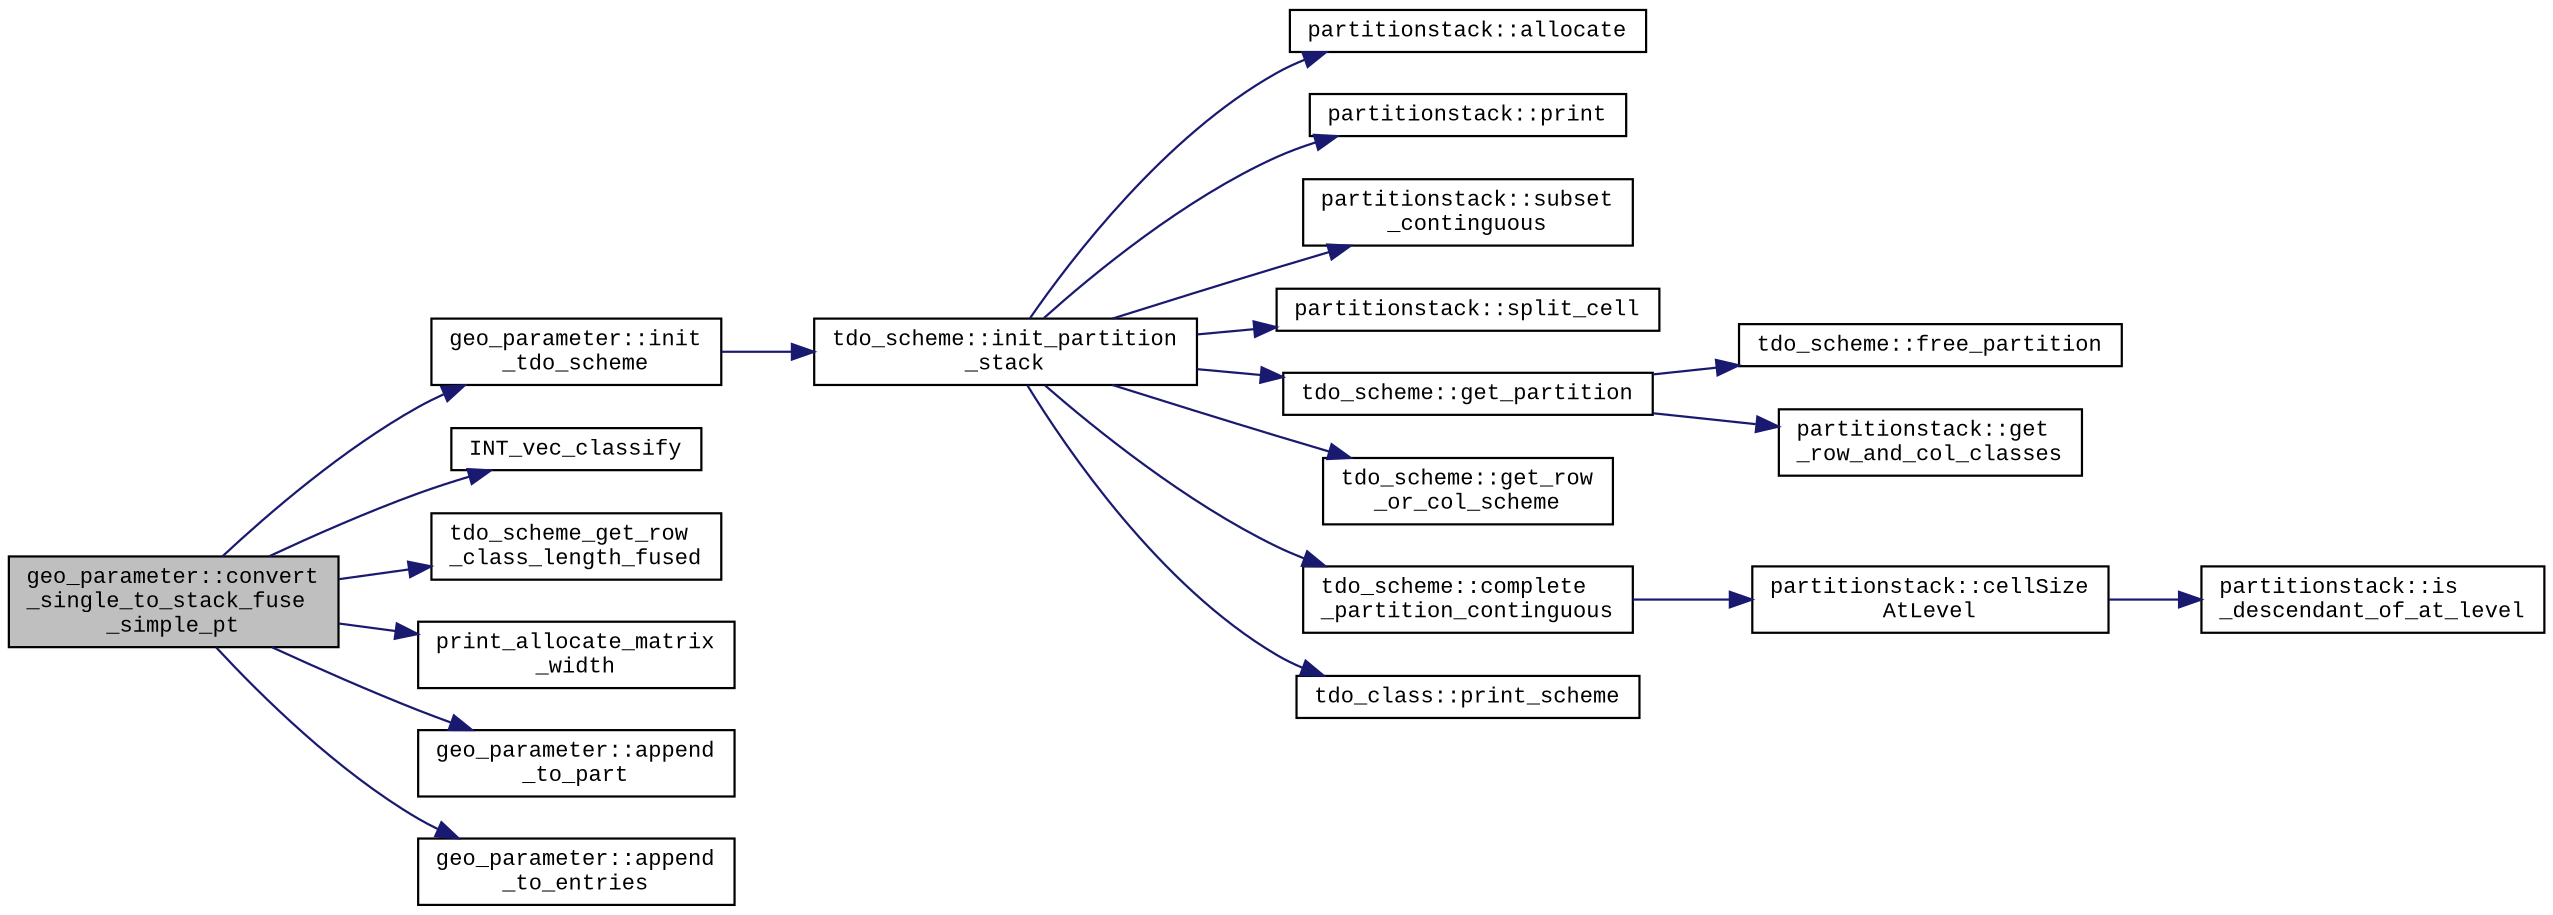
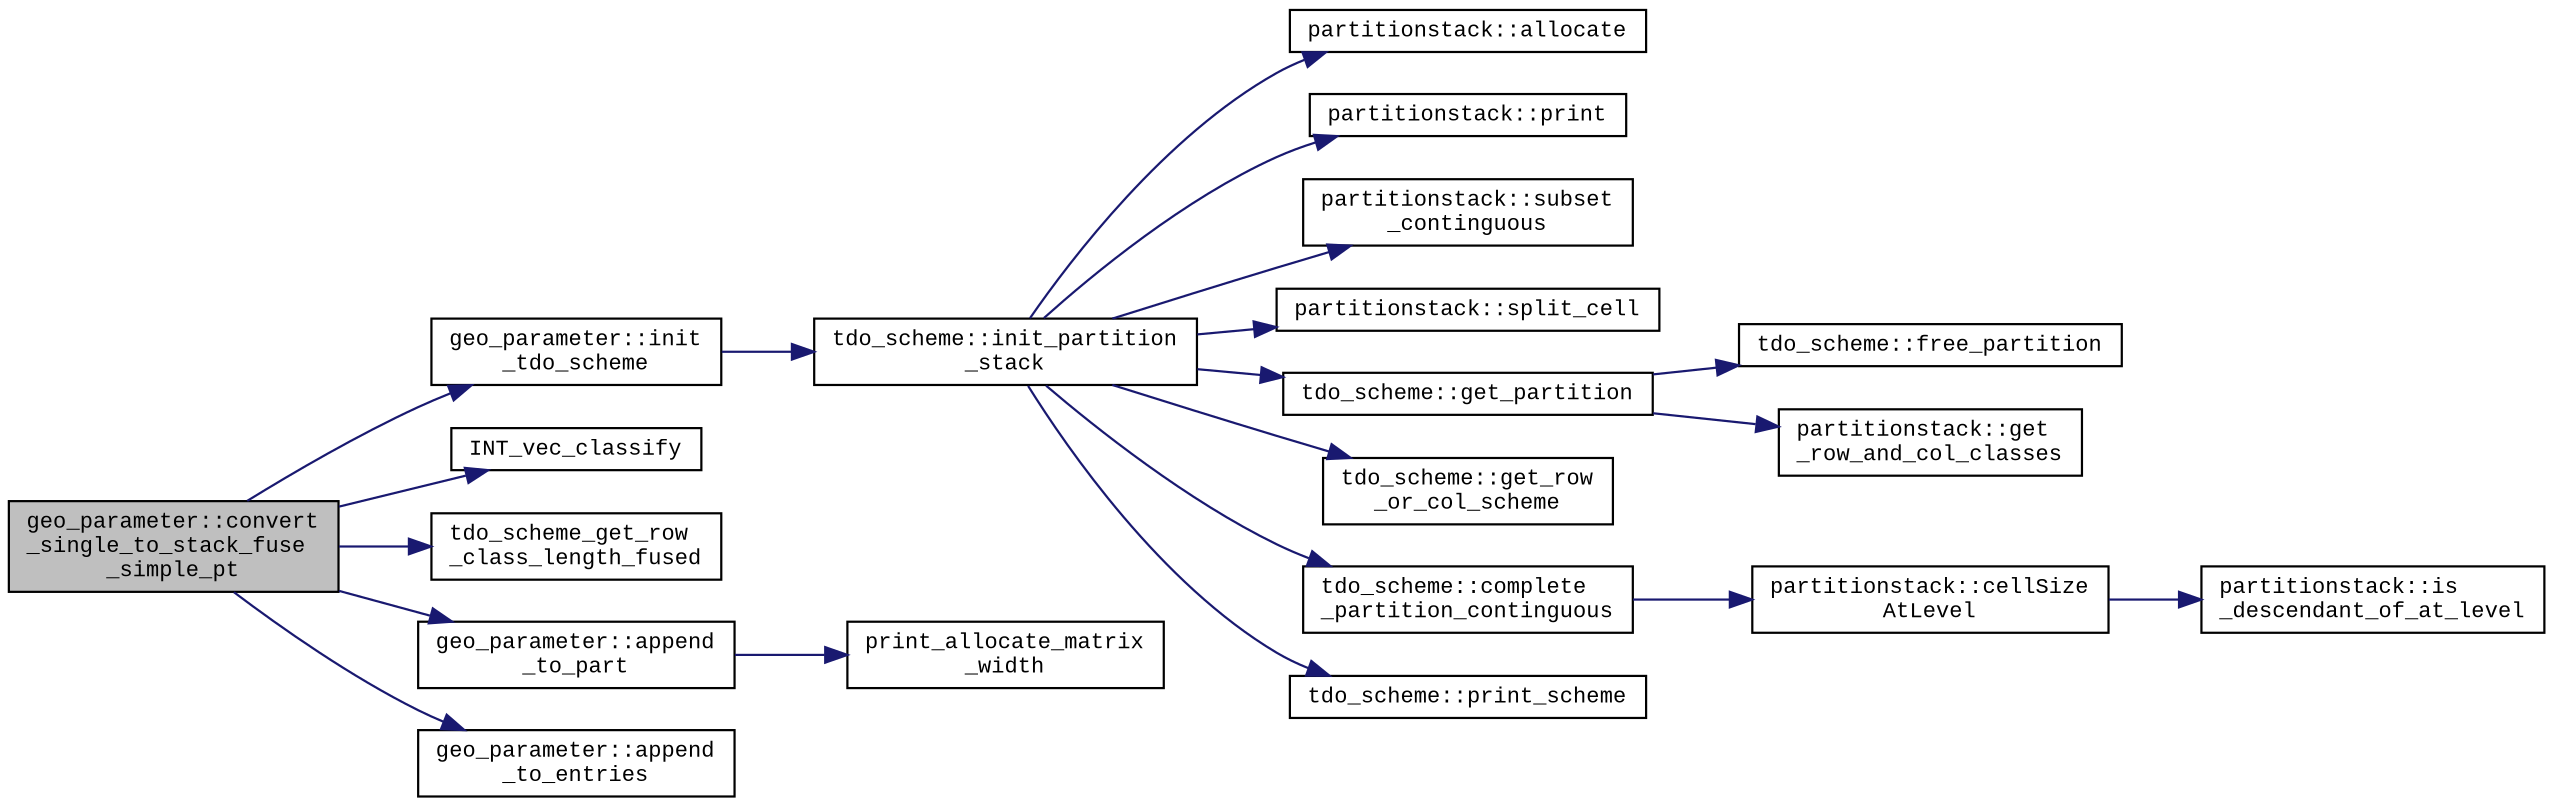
edge "geo_parameter::convert _single_to_stack_fuse _simple_pt" -> "print_allocate_matrix _width": now "geo_parameter::append _to_part" -> "print_allocate_matrix _width"
node "tdo_class::print_scheme": label "tdo_class::print_scheme" -> "tdo_scheme::print_scheme"
